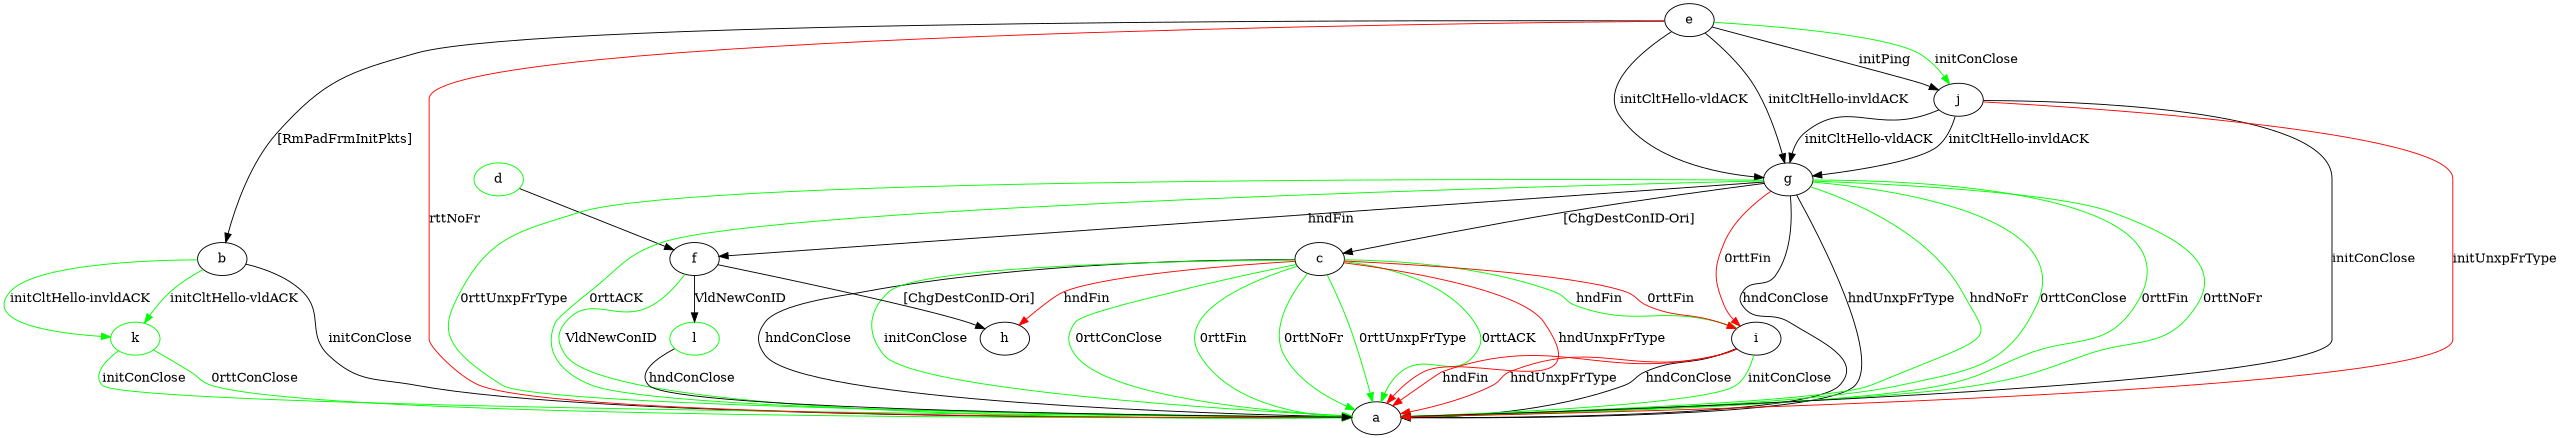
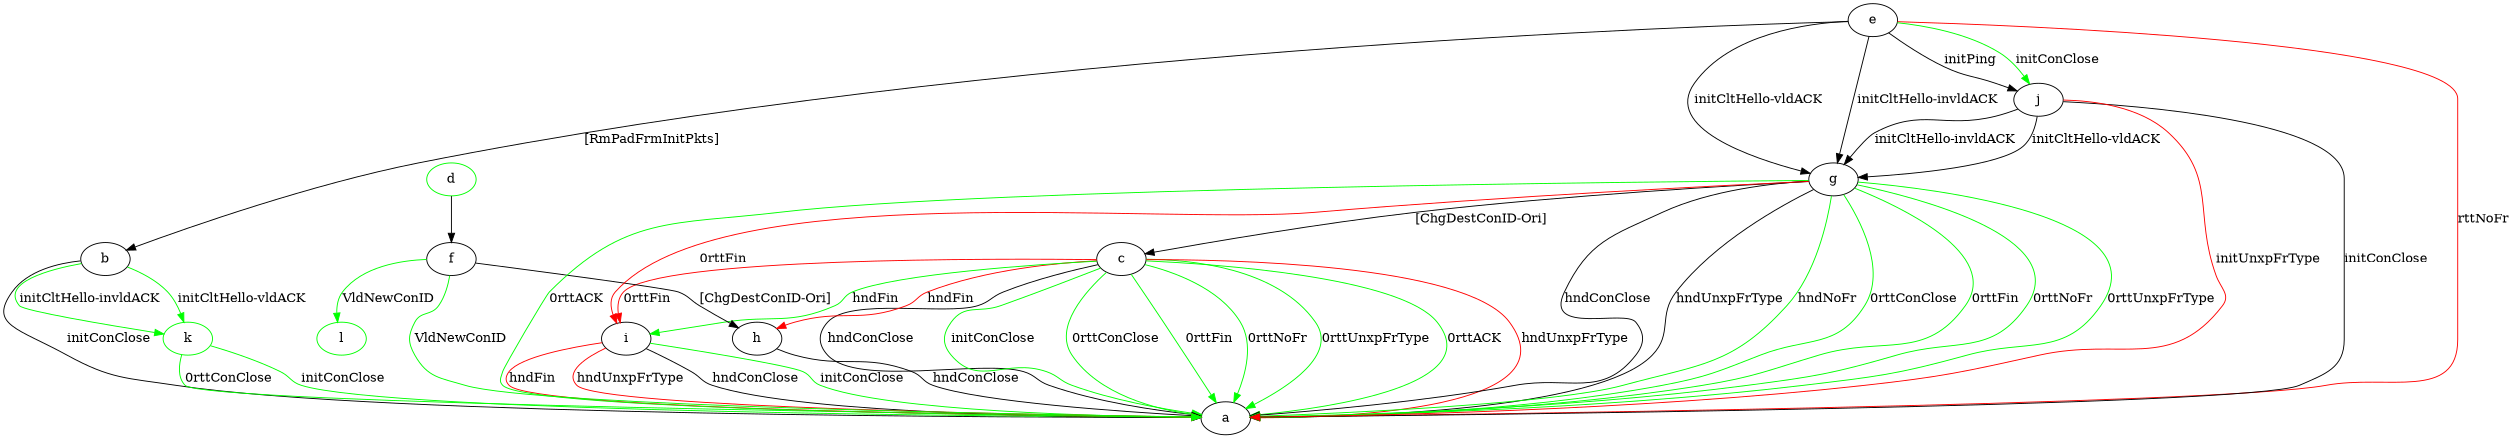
edge "g" -> "f": removed, label "hndFin"
edge "f" -> "l": color black -> green
edge "l" -> "a": now "h" -> "a"
